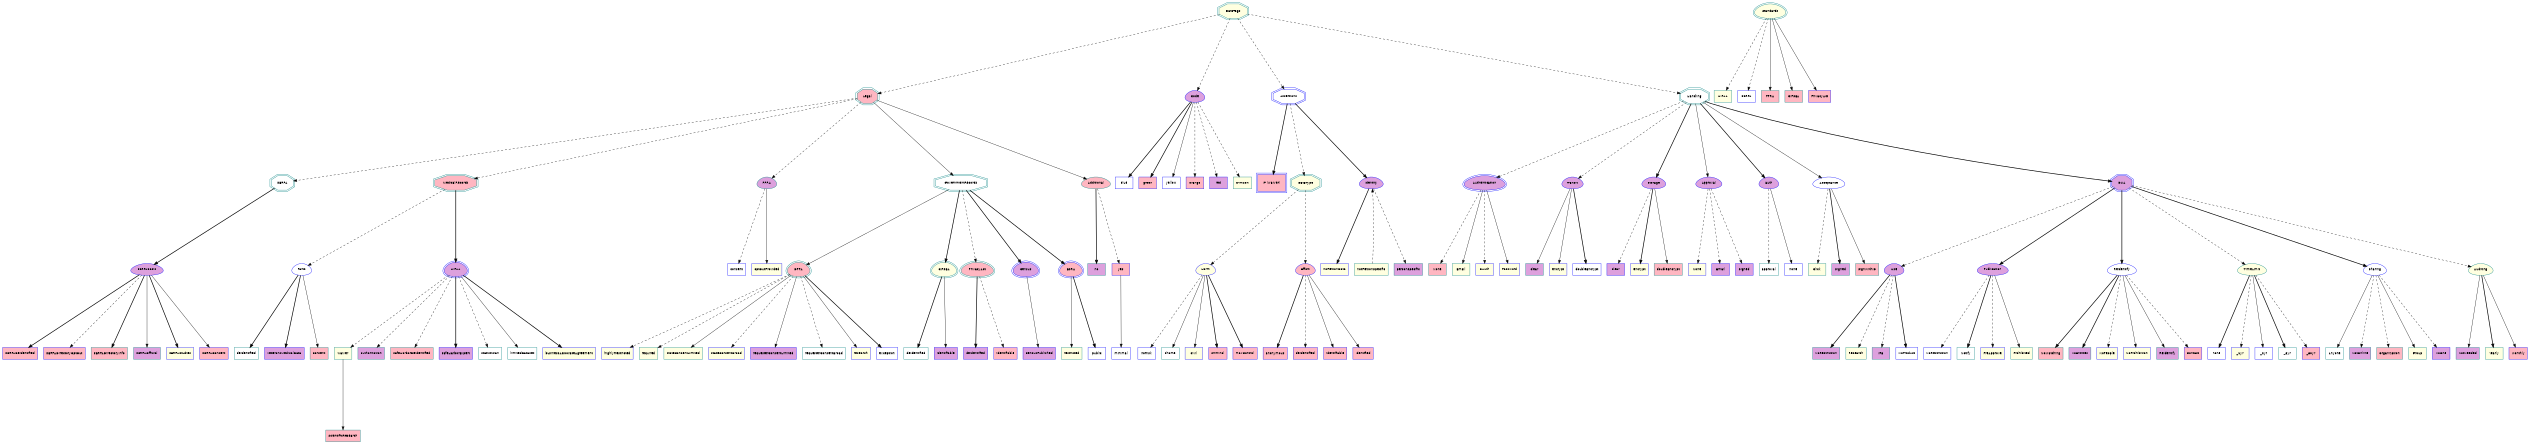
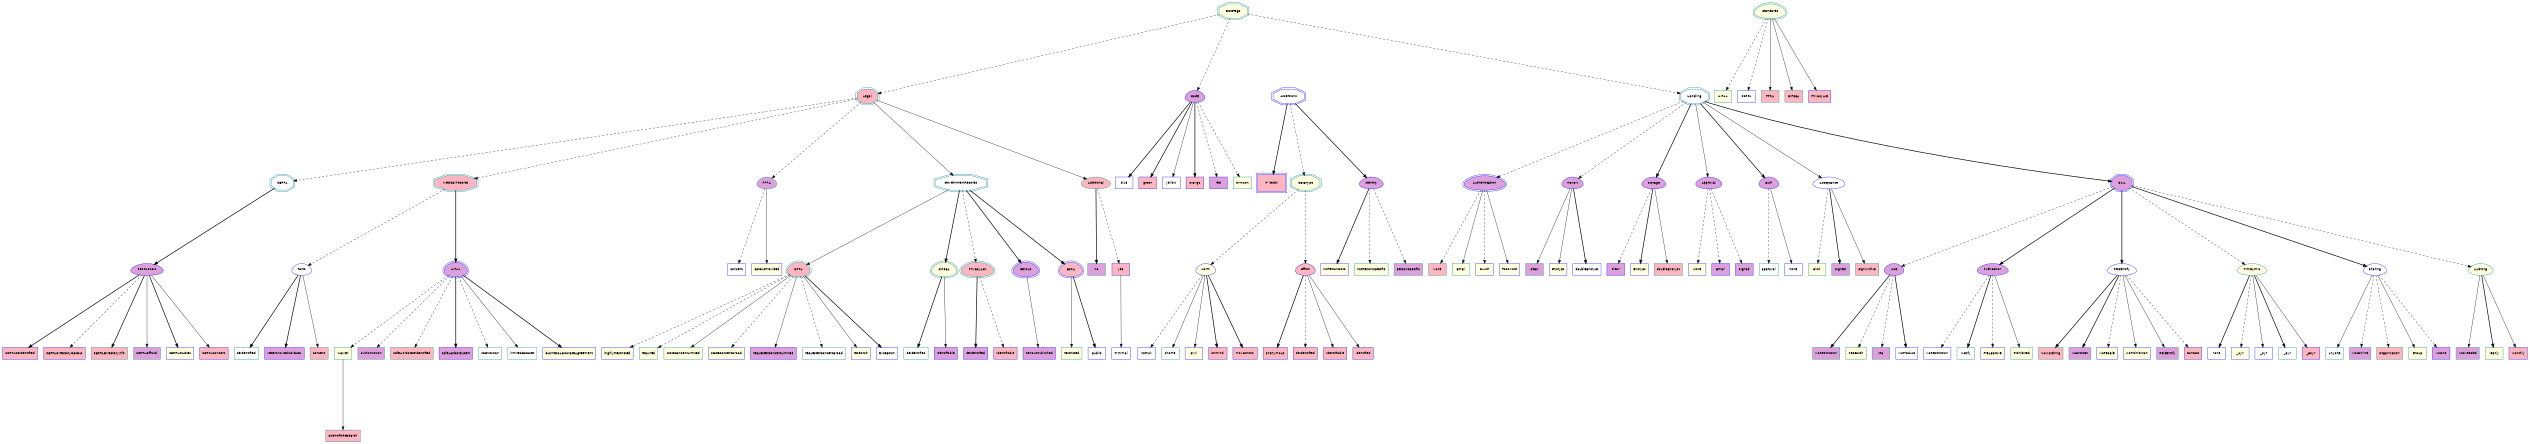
edge "DataTags" -> "Assertions": removed
edge "Code" -> "orange": style dashed -> bold
node "IP (waiver)": label "IP (waiver)" -> "IP (todo)"
edge "notPersonSpecific" -> "Identity": reversed
edge "TimeLimit" -> "_50yr": style dashed -> solid
